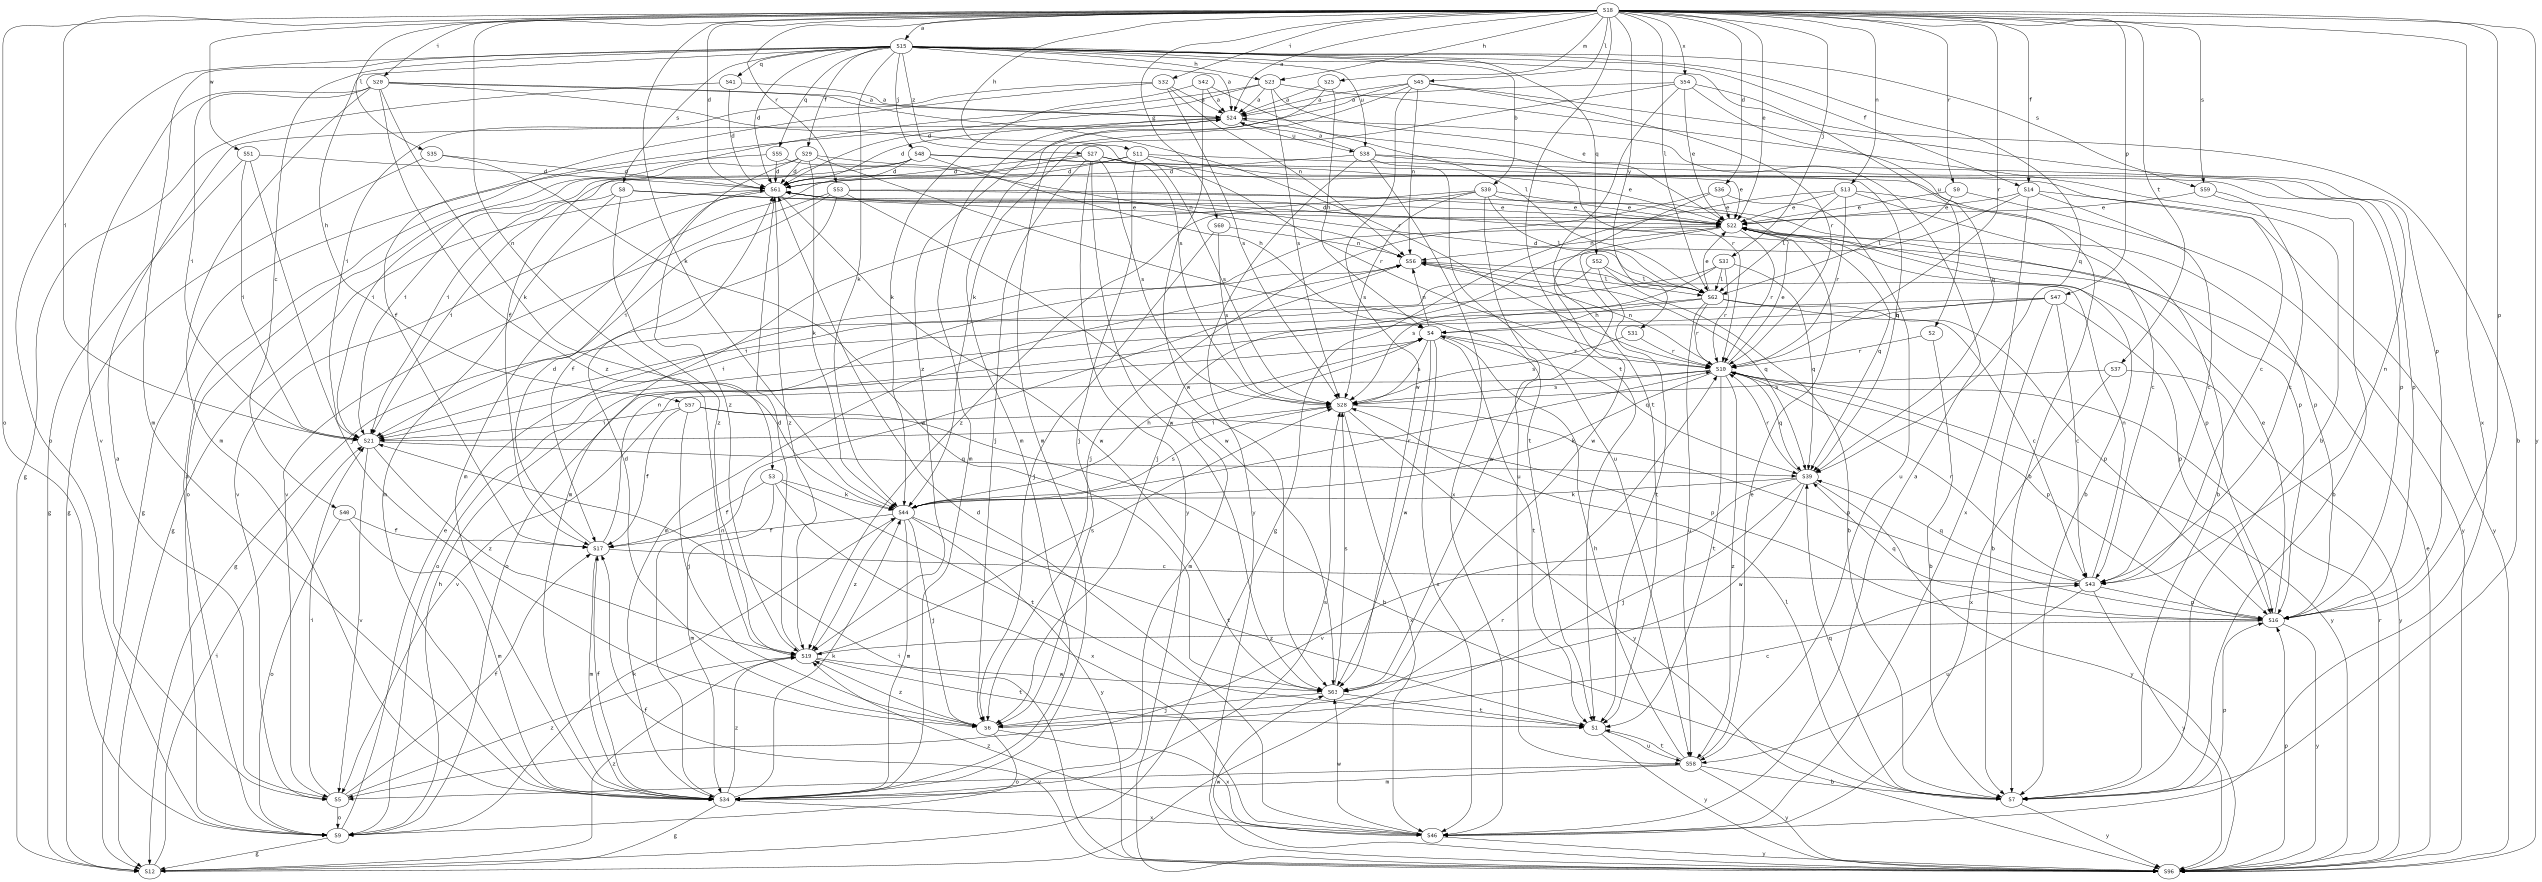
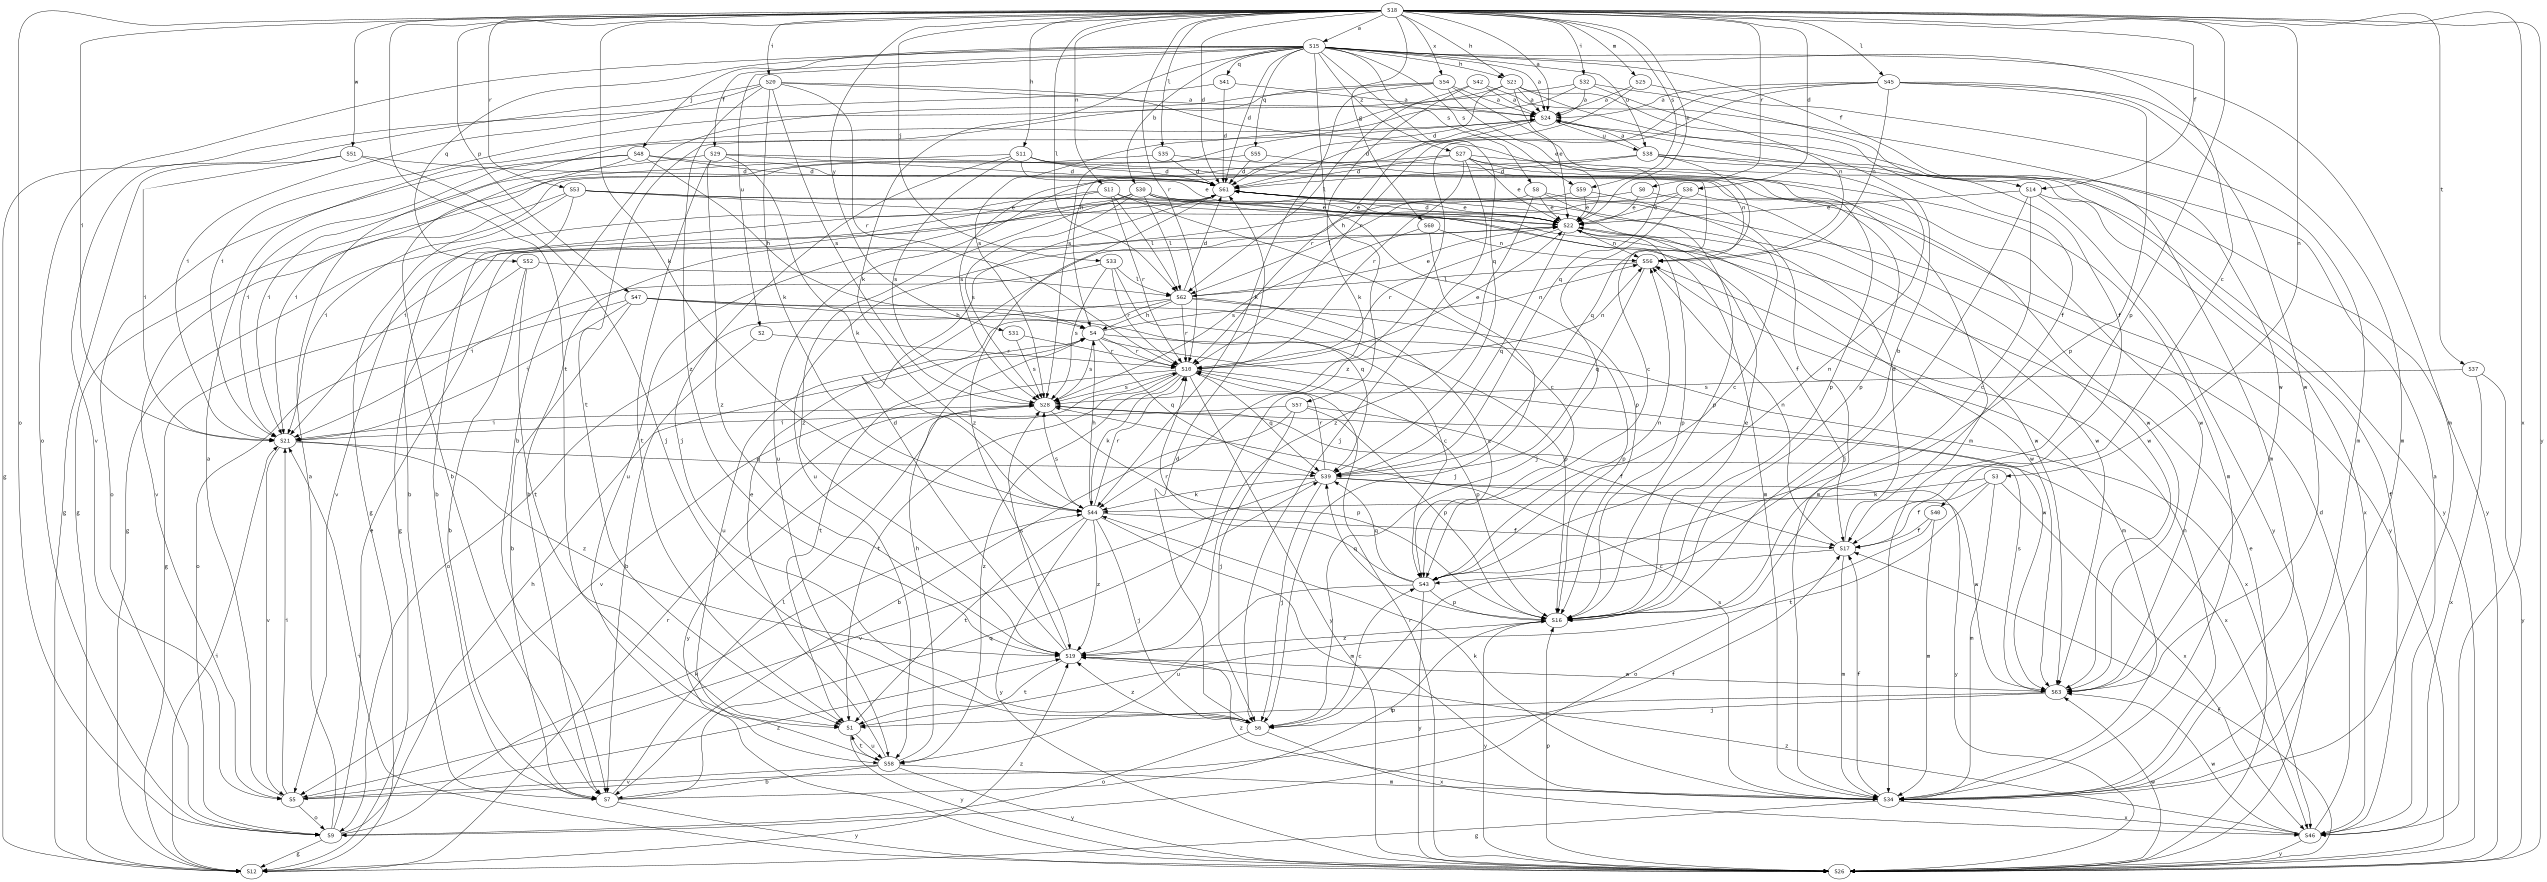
edge "S23" -> "S7": now "S23" -> "S16"
edge "S38" -> "S46": label "x" -> "f"
edge "S4" -> "S34": removed, label "m"
node "S96": label "S96" -> "S26"
